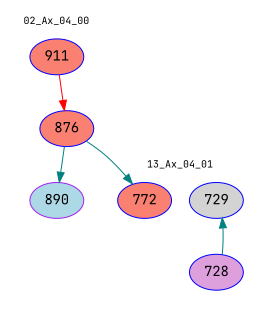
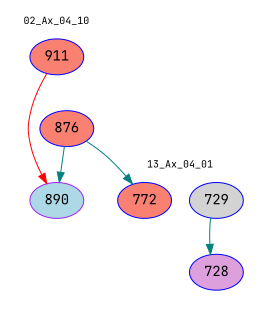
cluster "02_Ax_04_00": label "02_Ax_04_00" -> "02_Ax_04_10"
edge "911" -> "876": now "911" -> "890"
edge "728" -> "729": reversed
